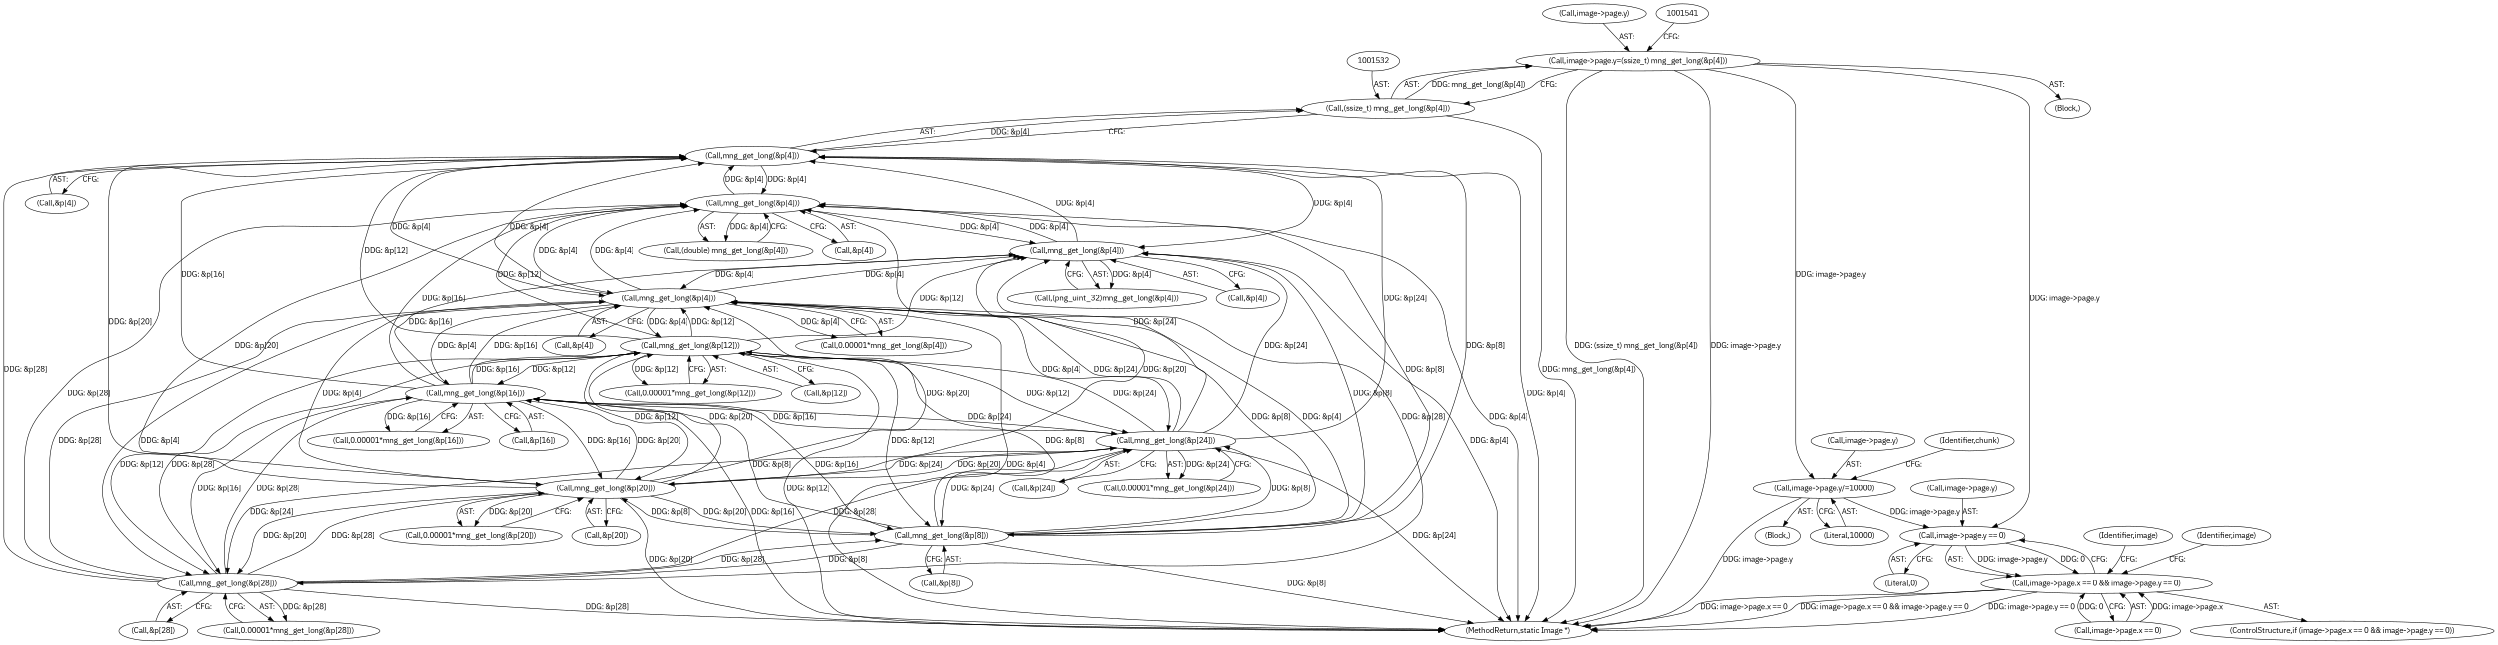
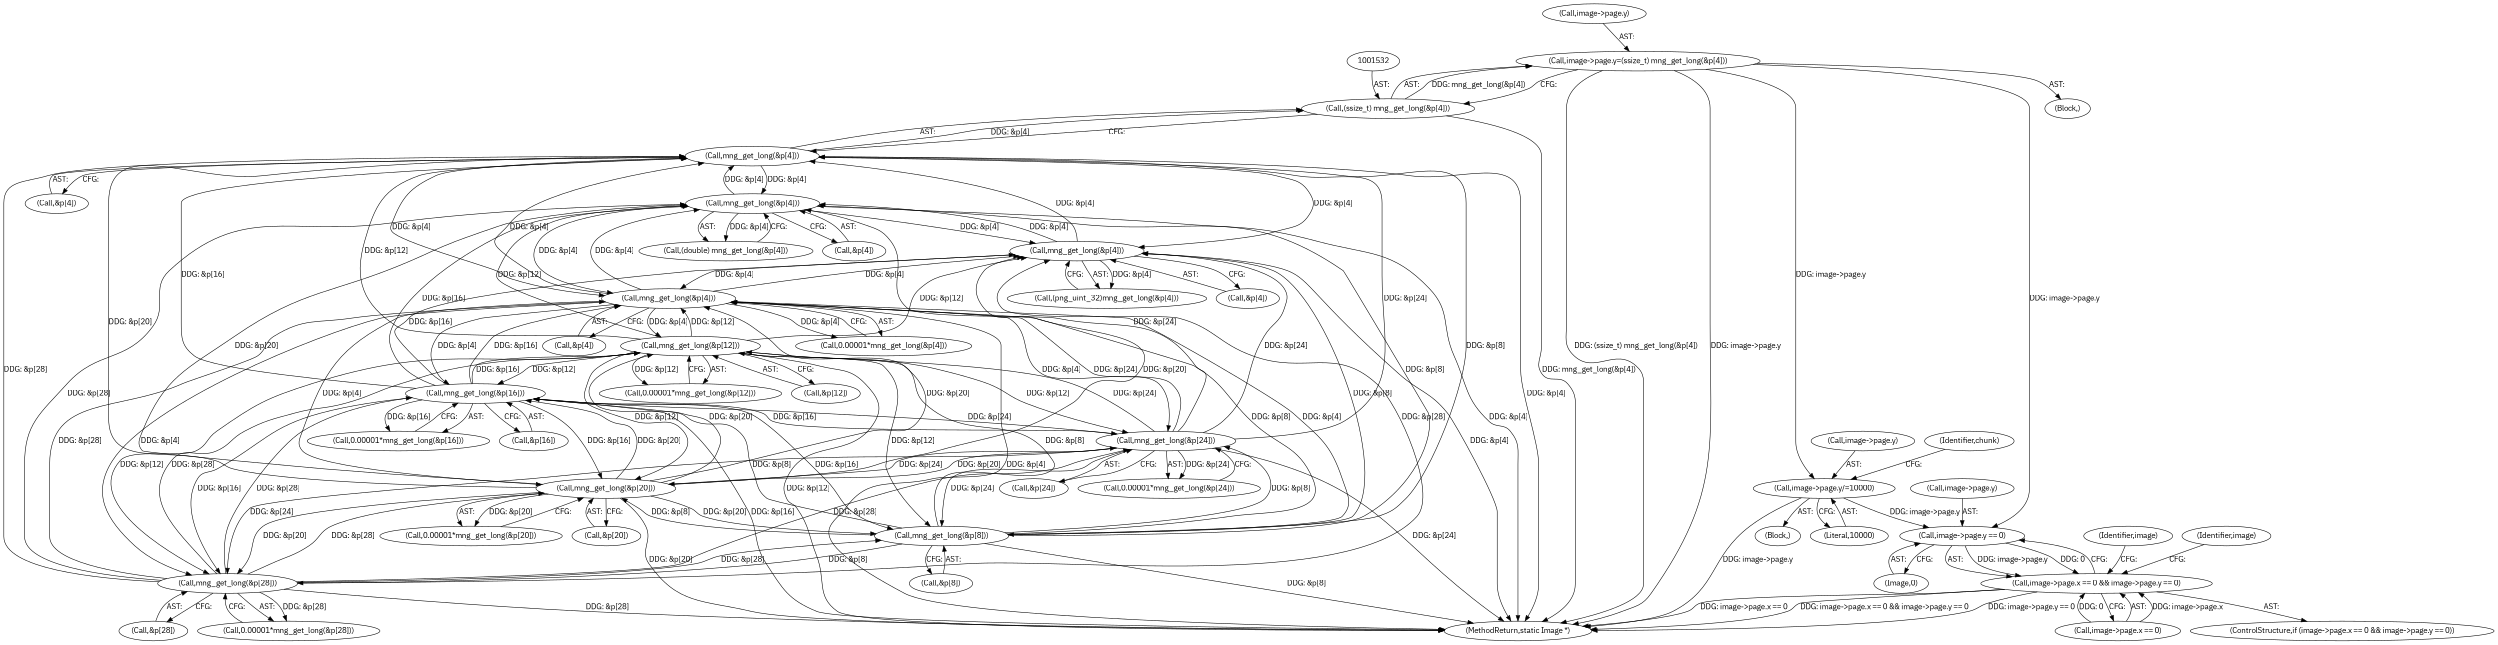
node "1001541": removed
node "(Literal,0)": label "(Literal,0)" -> "(Image,0)"
